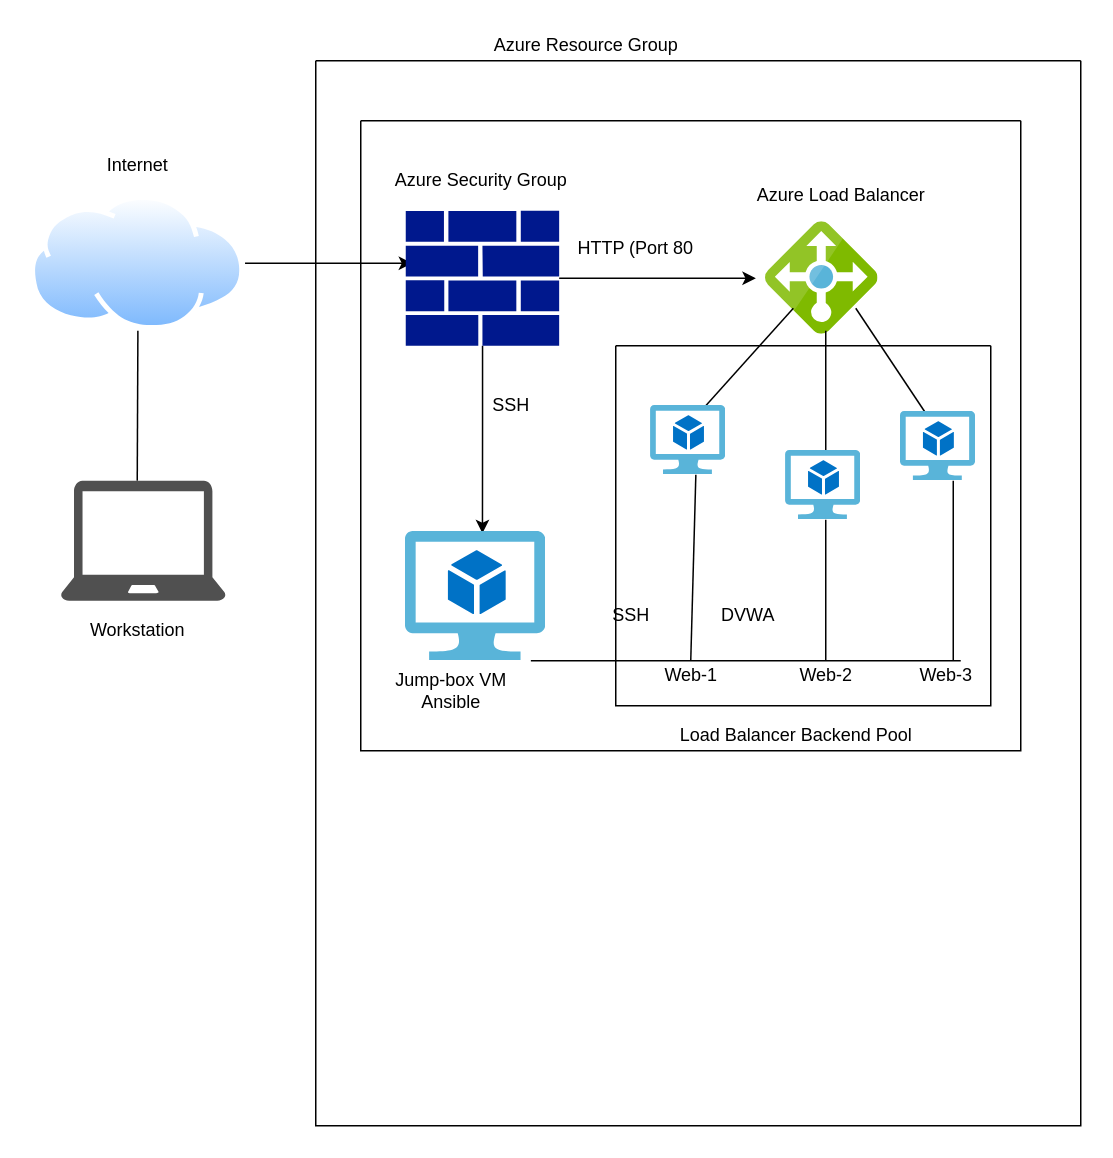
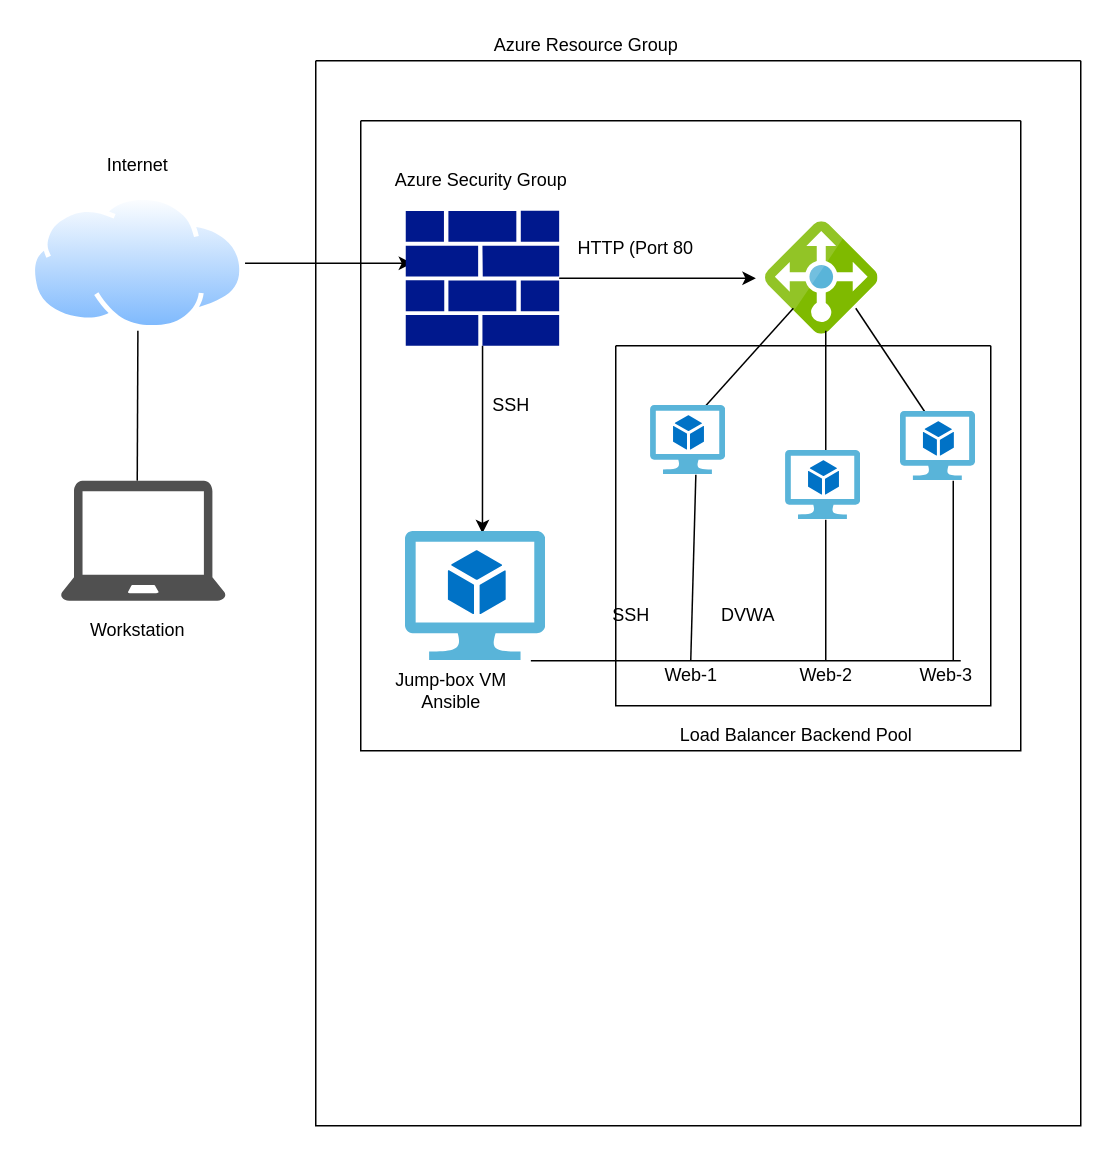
node "Azure Load Balancer": removed
